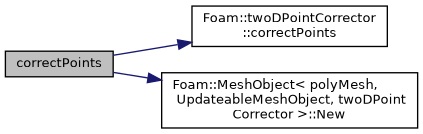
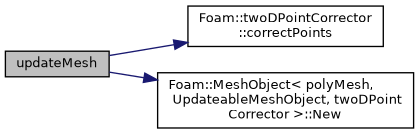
node "correctPoints": label "correctPoints" -> "updateMesh"
